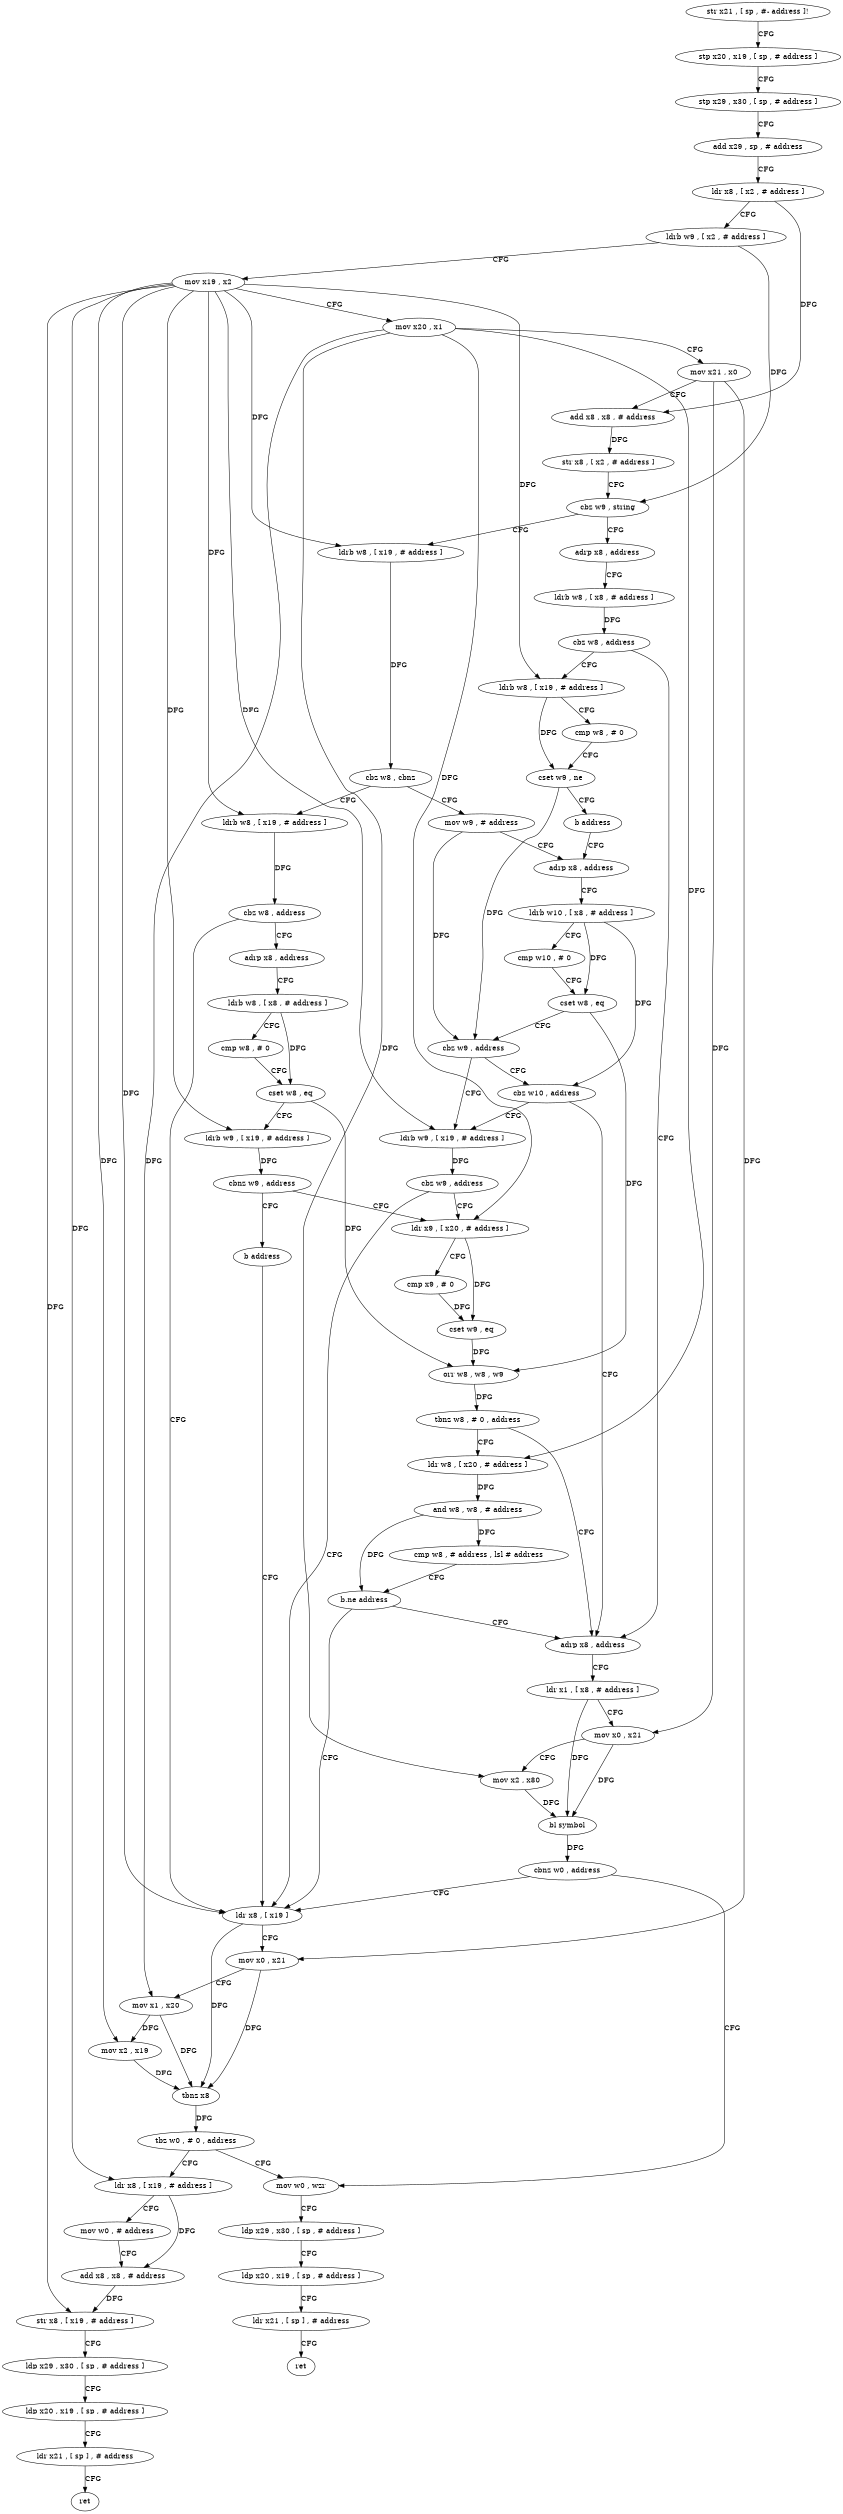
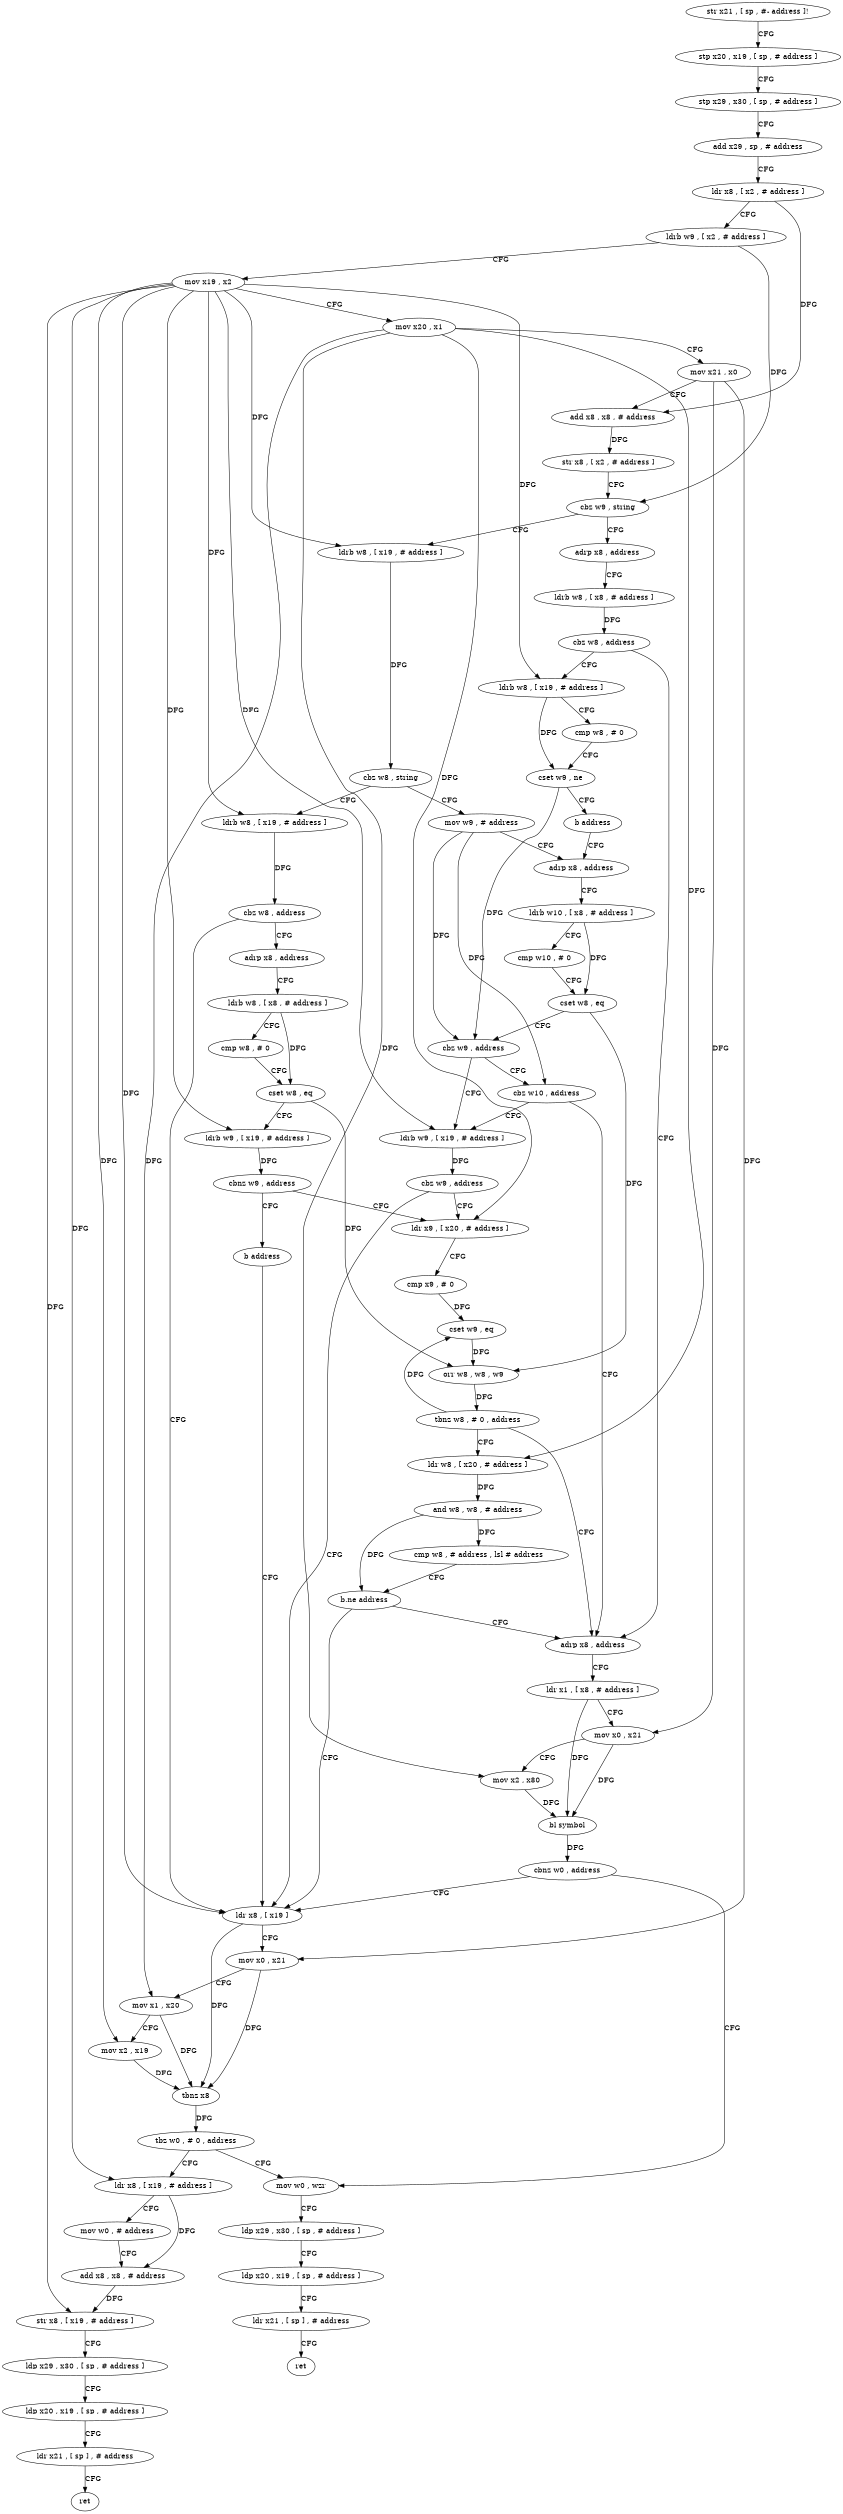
node "cbz w8 , cbnz": label "cbz w8 , cbnz" -> "cbz w8 , string"
edge "ldrb w10 , [ x8 , # address ]" -> "cbz w10 , address": now "mov w9 , # address" -> "cbz w10 , address"
edge "ldr x9 , [ x20 , # address ]" -> "cset w9 , eq": now "tbnz w8 , # 0 , address" -> "cset w9 , eq"
edge "mov x1 , x20" -> "mov x2 , x19": label "DFG" -> "CFG"
